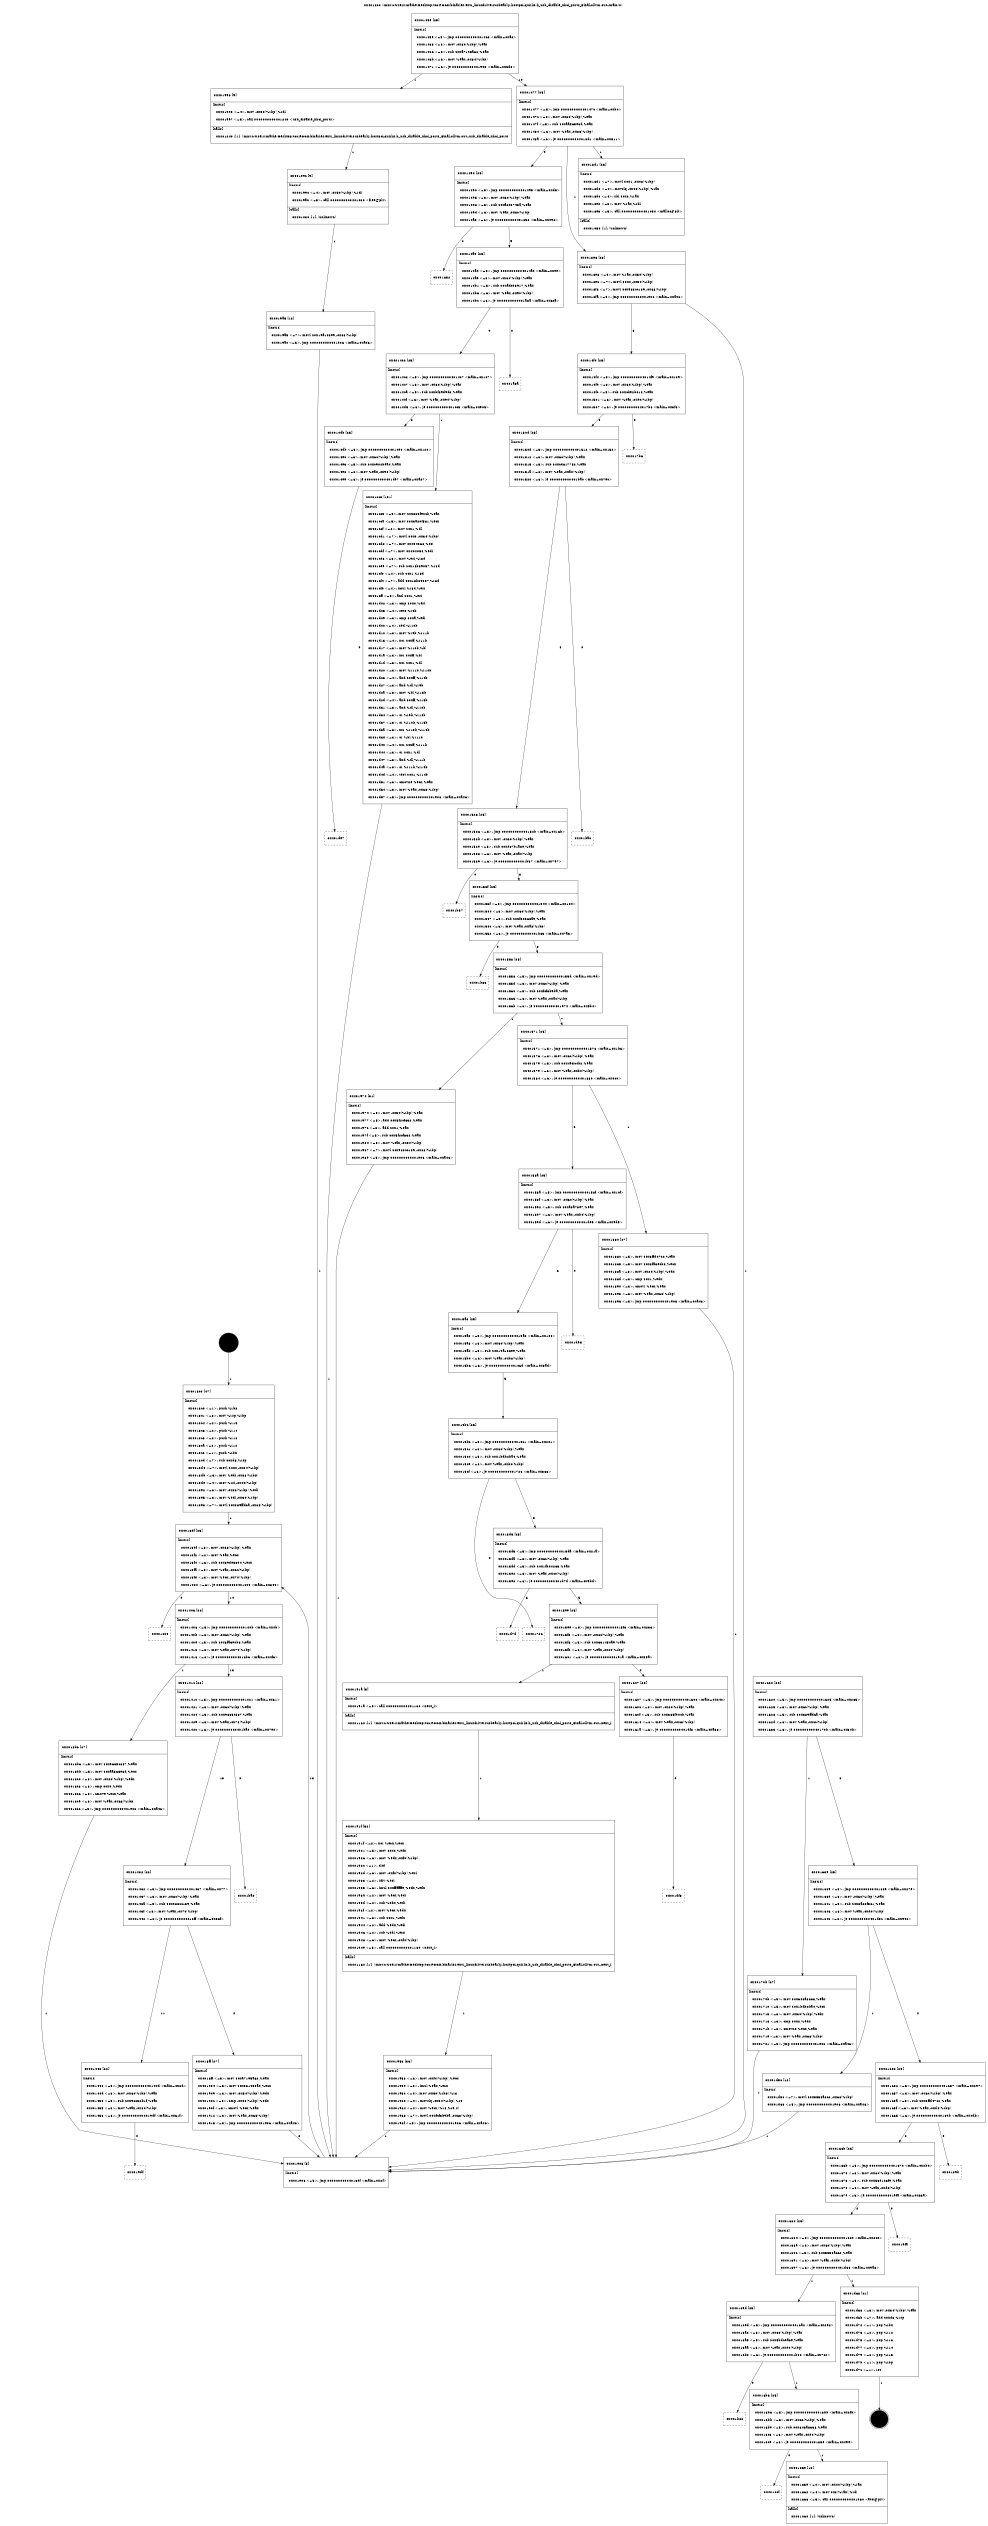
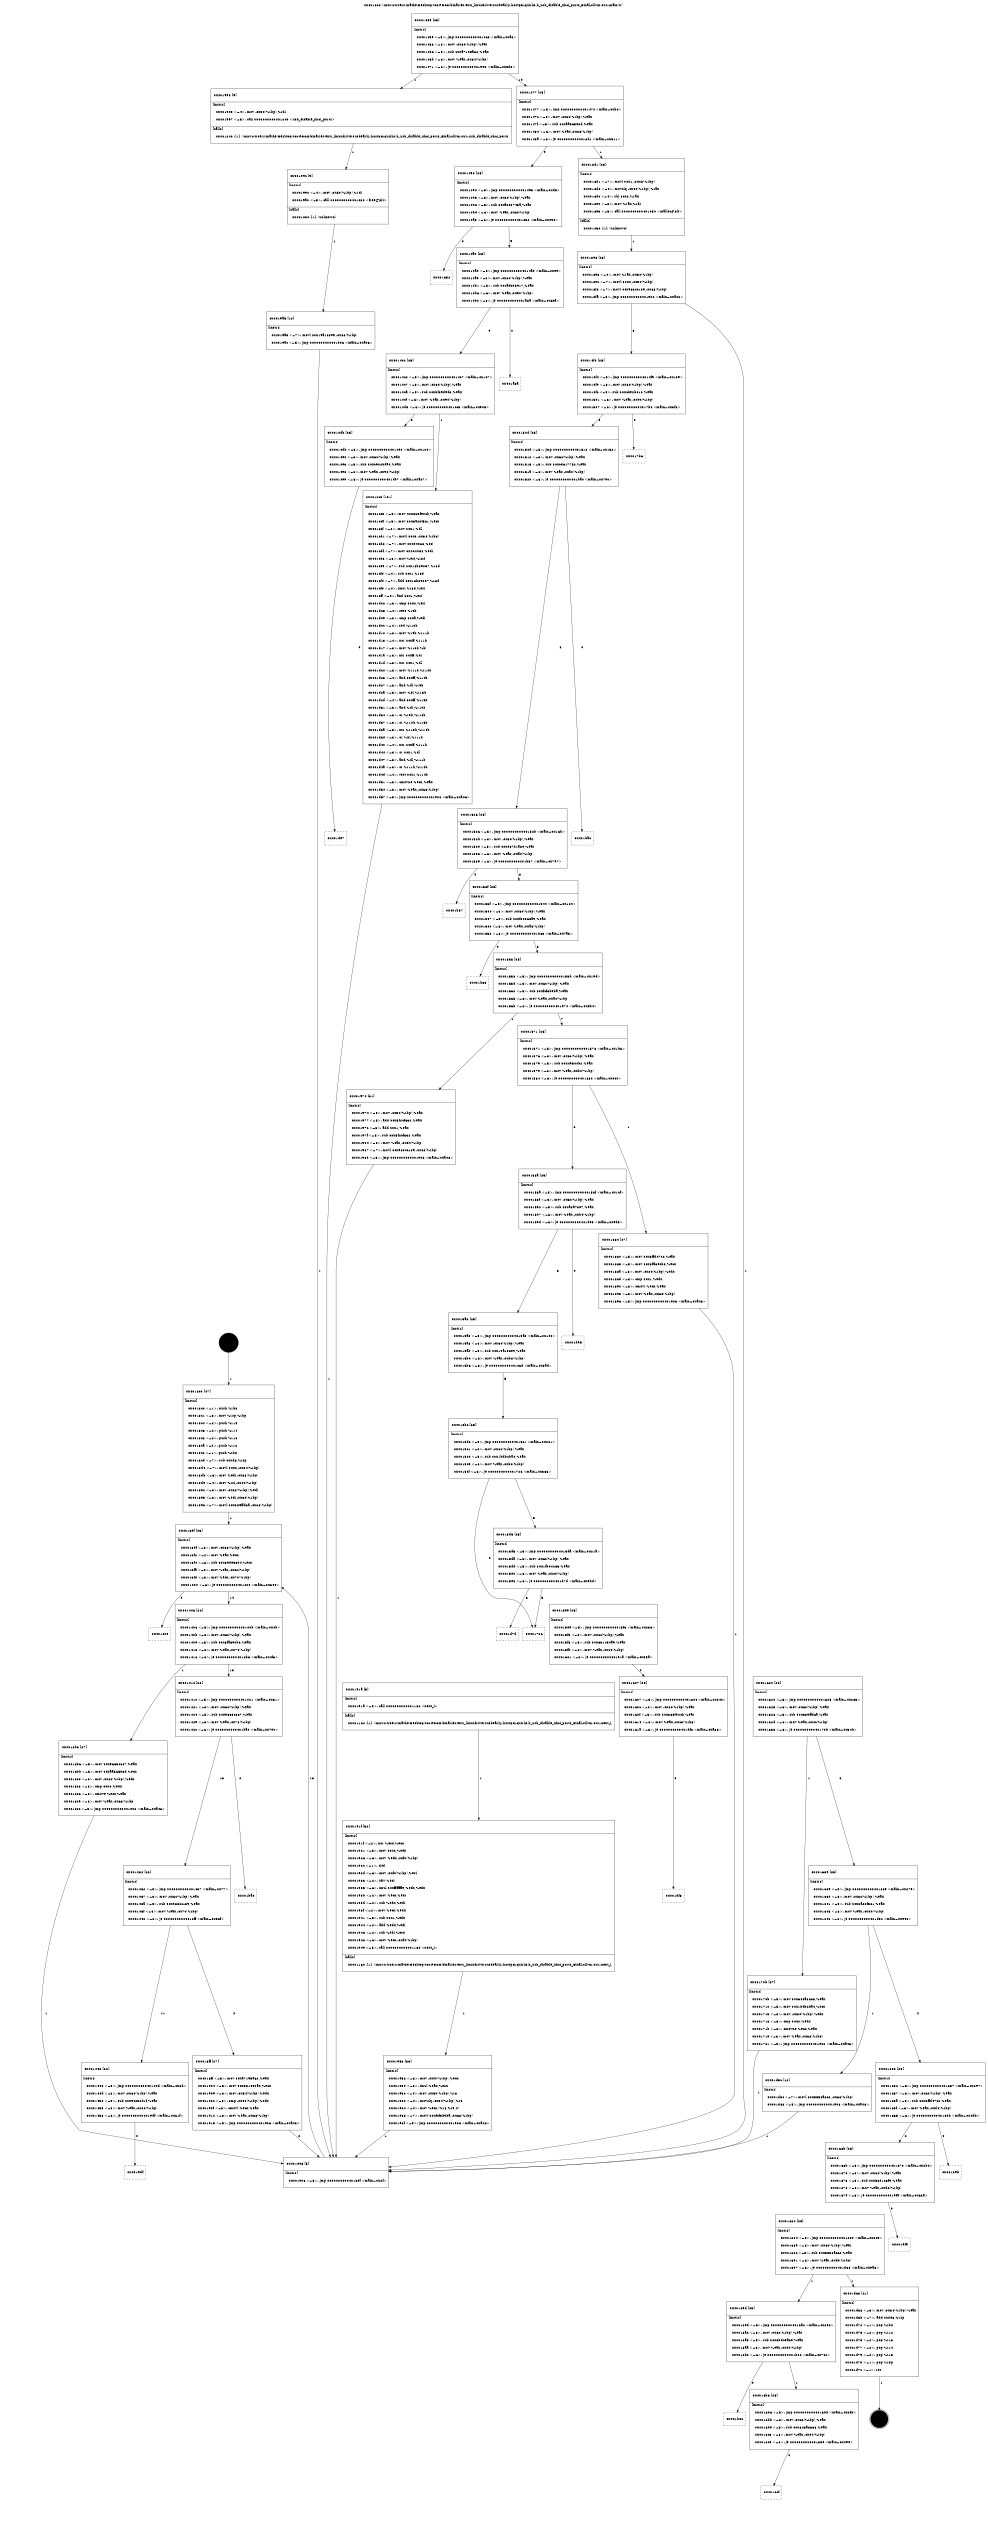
edge "0x401477 [25]" -> "0x4018e8 [23]": now "0x4018d1 [23]" -> "0x4018e8 [23]"
edge "0x4015d5 [25]" -> "0x4015ee [25]": now "0x4015d5 [25]" -> "0x401726"
edge "0x4015ee [25]" -> "0x40191a [5]": removed, label "1"
edge "0x40166b [25]" -> "0x401684 [25]": removed, label "2"
node "0x40185e [13]": removed
